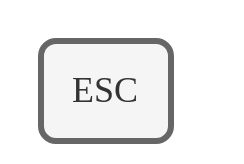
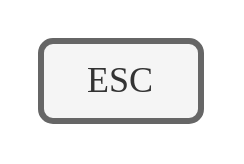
node "ESC": size 130x100 -> 160x80
